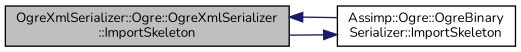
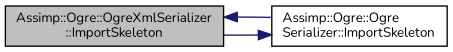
node "OgreXmlSerializer::Ogre::OgreXmlSerializer ::ImportSkeleton": label "OgreXmlSerializer::Ogre::OgreXmlSerializer ::ImportSkeleton" -> "Assimp::Ogre::OgreXmlSerializer ::ImportSkeleton"
node "Assimp::Ogre::OgreBinary Serializer::ImportSkeleton": label "Assimp::Ogre::OgreBinary Serializer::ImportSkeleton" -> "Assimp::Ogre::Ogre Serializer::ImportSkeleton"
